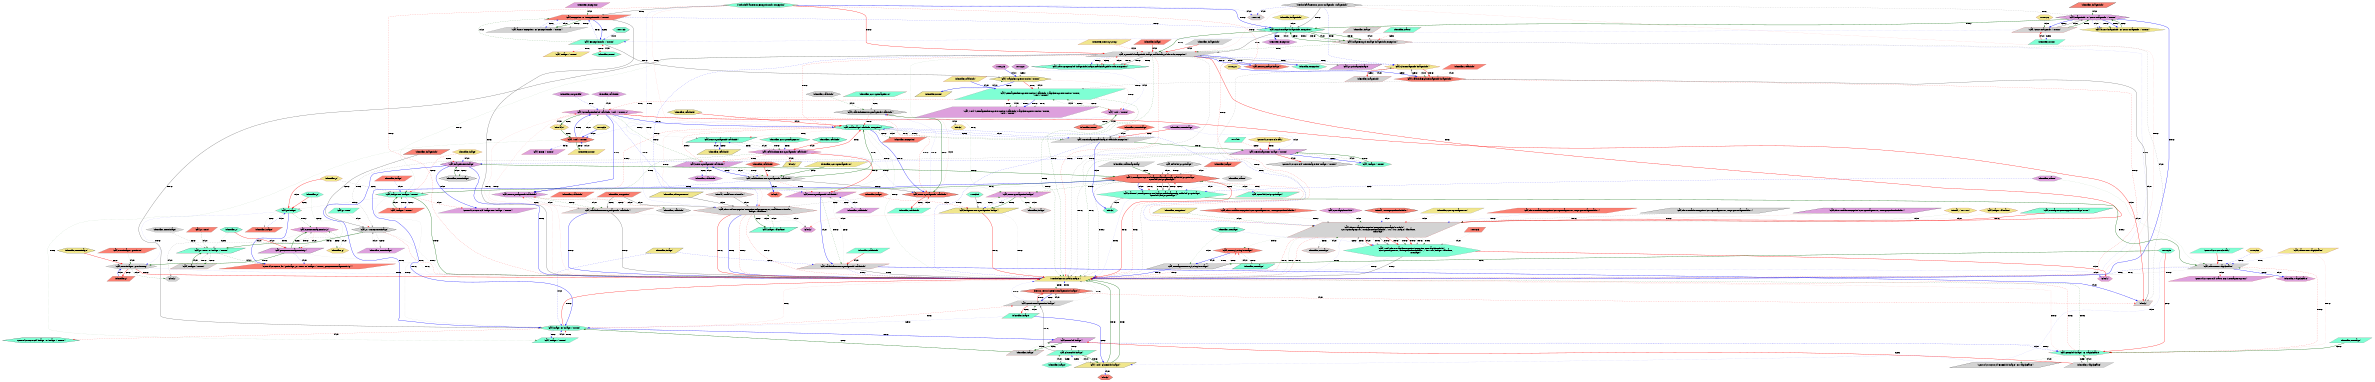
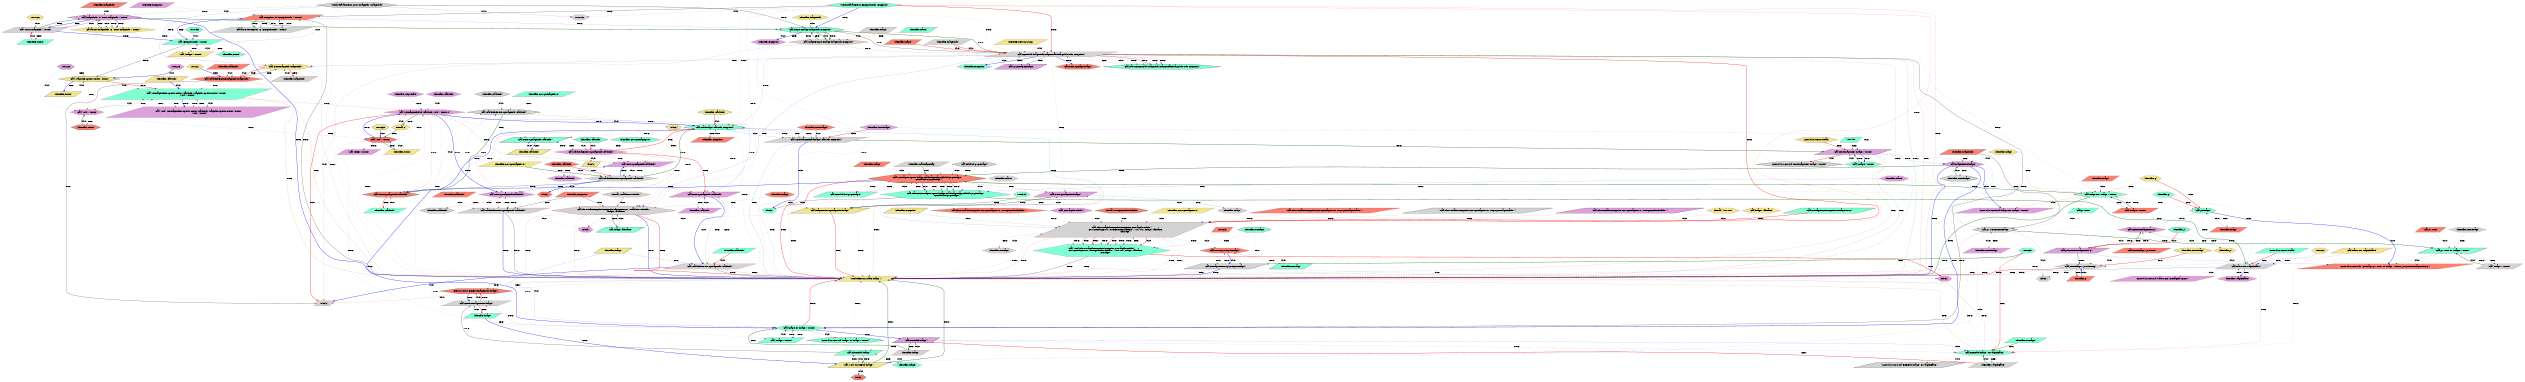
edge "(Call,(const ImageInfo *) NULL)" -> "(Call,(ExceptionInfo *) NULL)": style dotted -> bold
node "(Identifier,FileOpenError)": removed
edge "(Call,(void) CloseBlob(image))" -> "(Call,CloseBlob(image))": label "CFG: " -> "DDG: "
